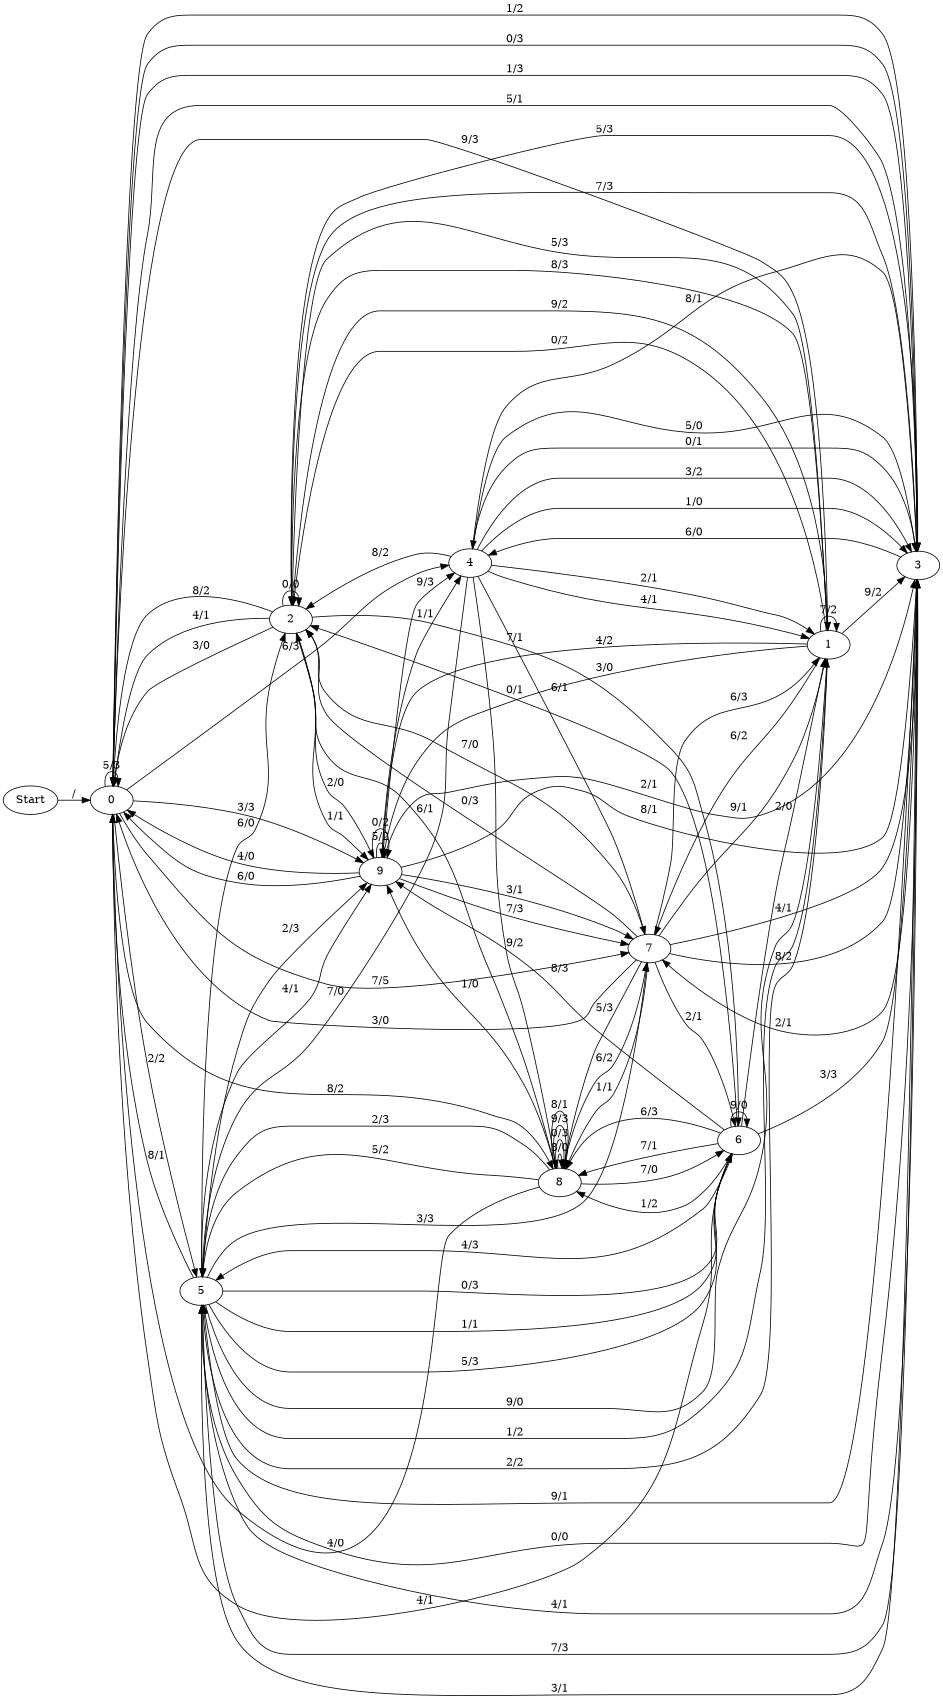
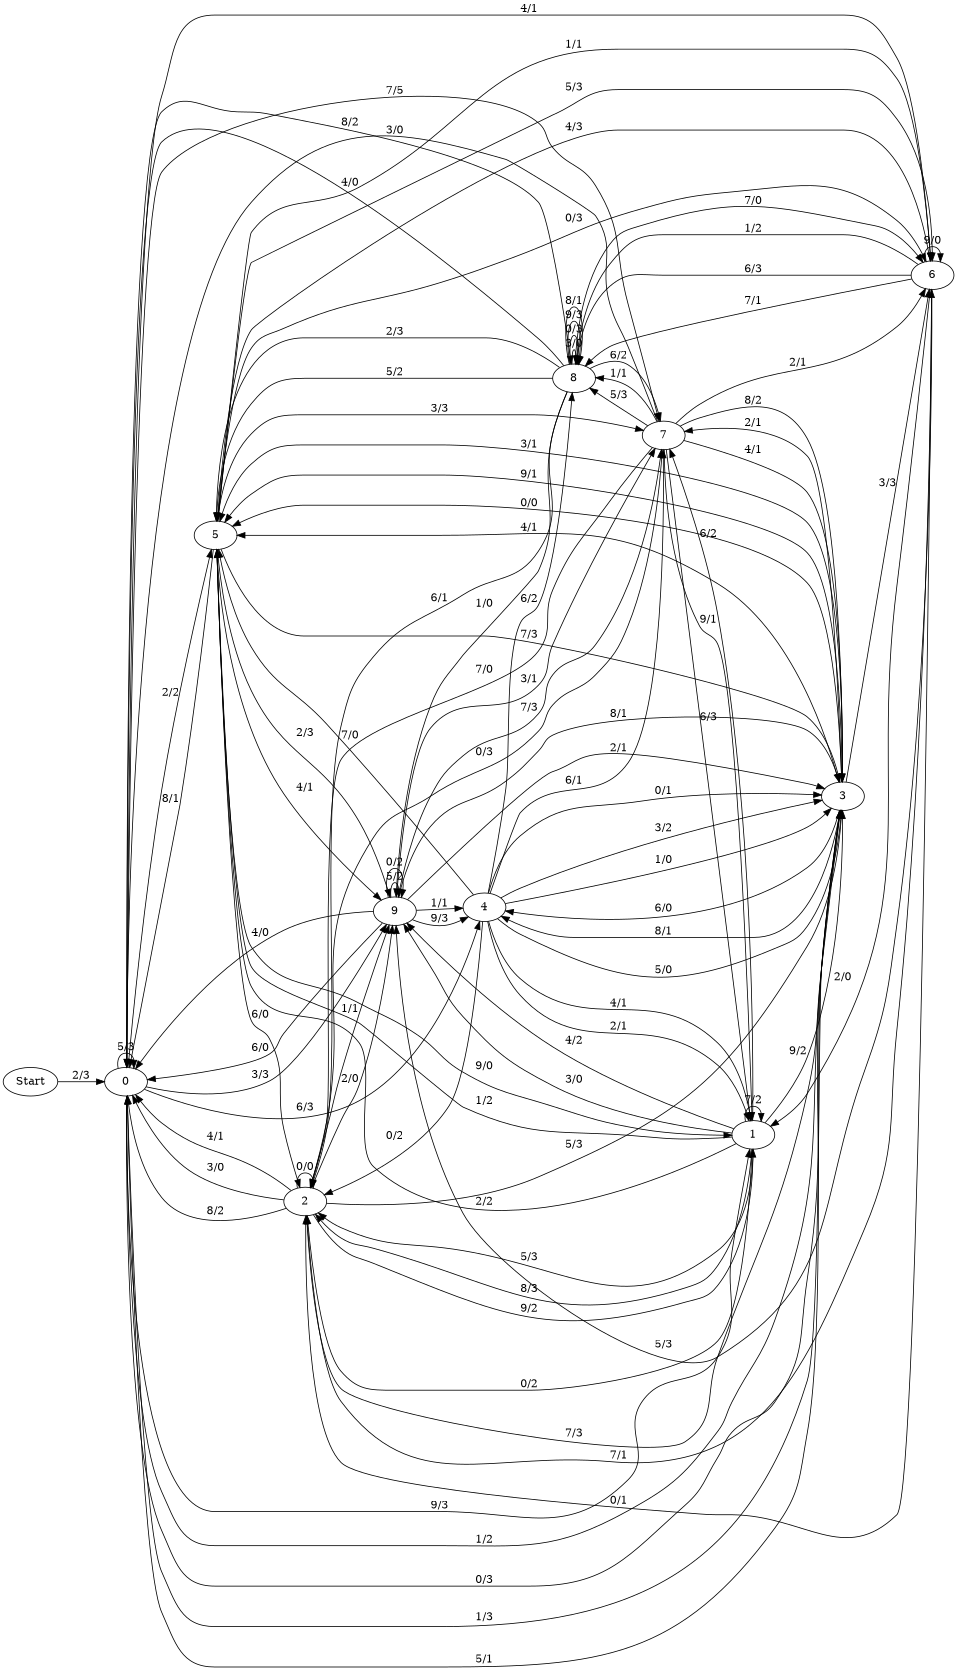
edge "4" -> "2": label "8/2" -> "0/2"
edge "Start" -> "0": label "/" -> "2/3"
edge "4" -> "8": label "9/2" -> "6/2"
edge "6" -> "9": label "8/3" -> "5/3"
edge "6" -> "3": reversed
